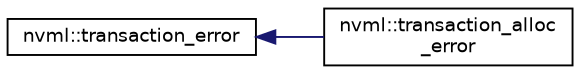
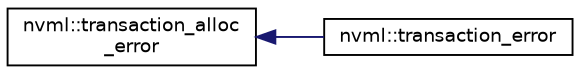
edge "nvml::transaction_alloc _error" -> "nvml::transaction_error": reversed
